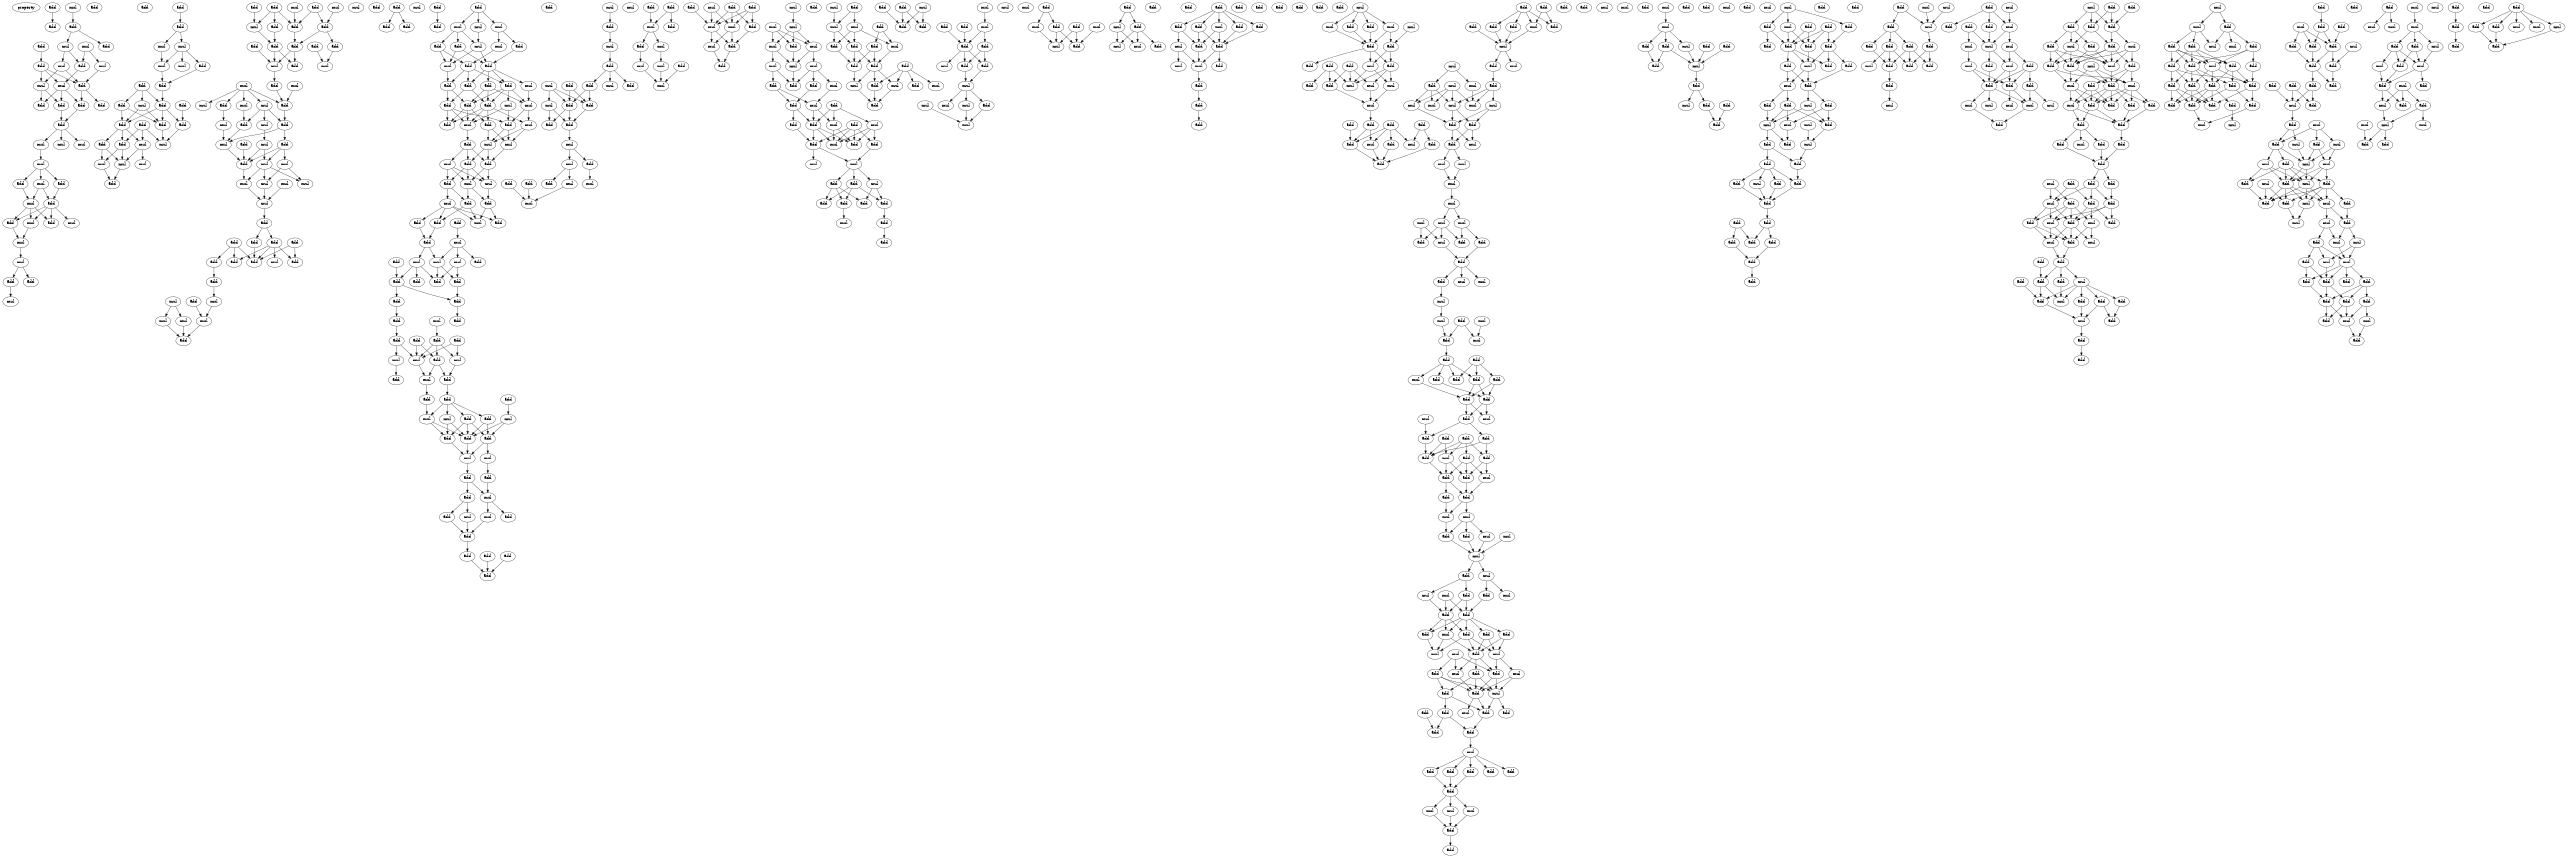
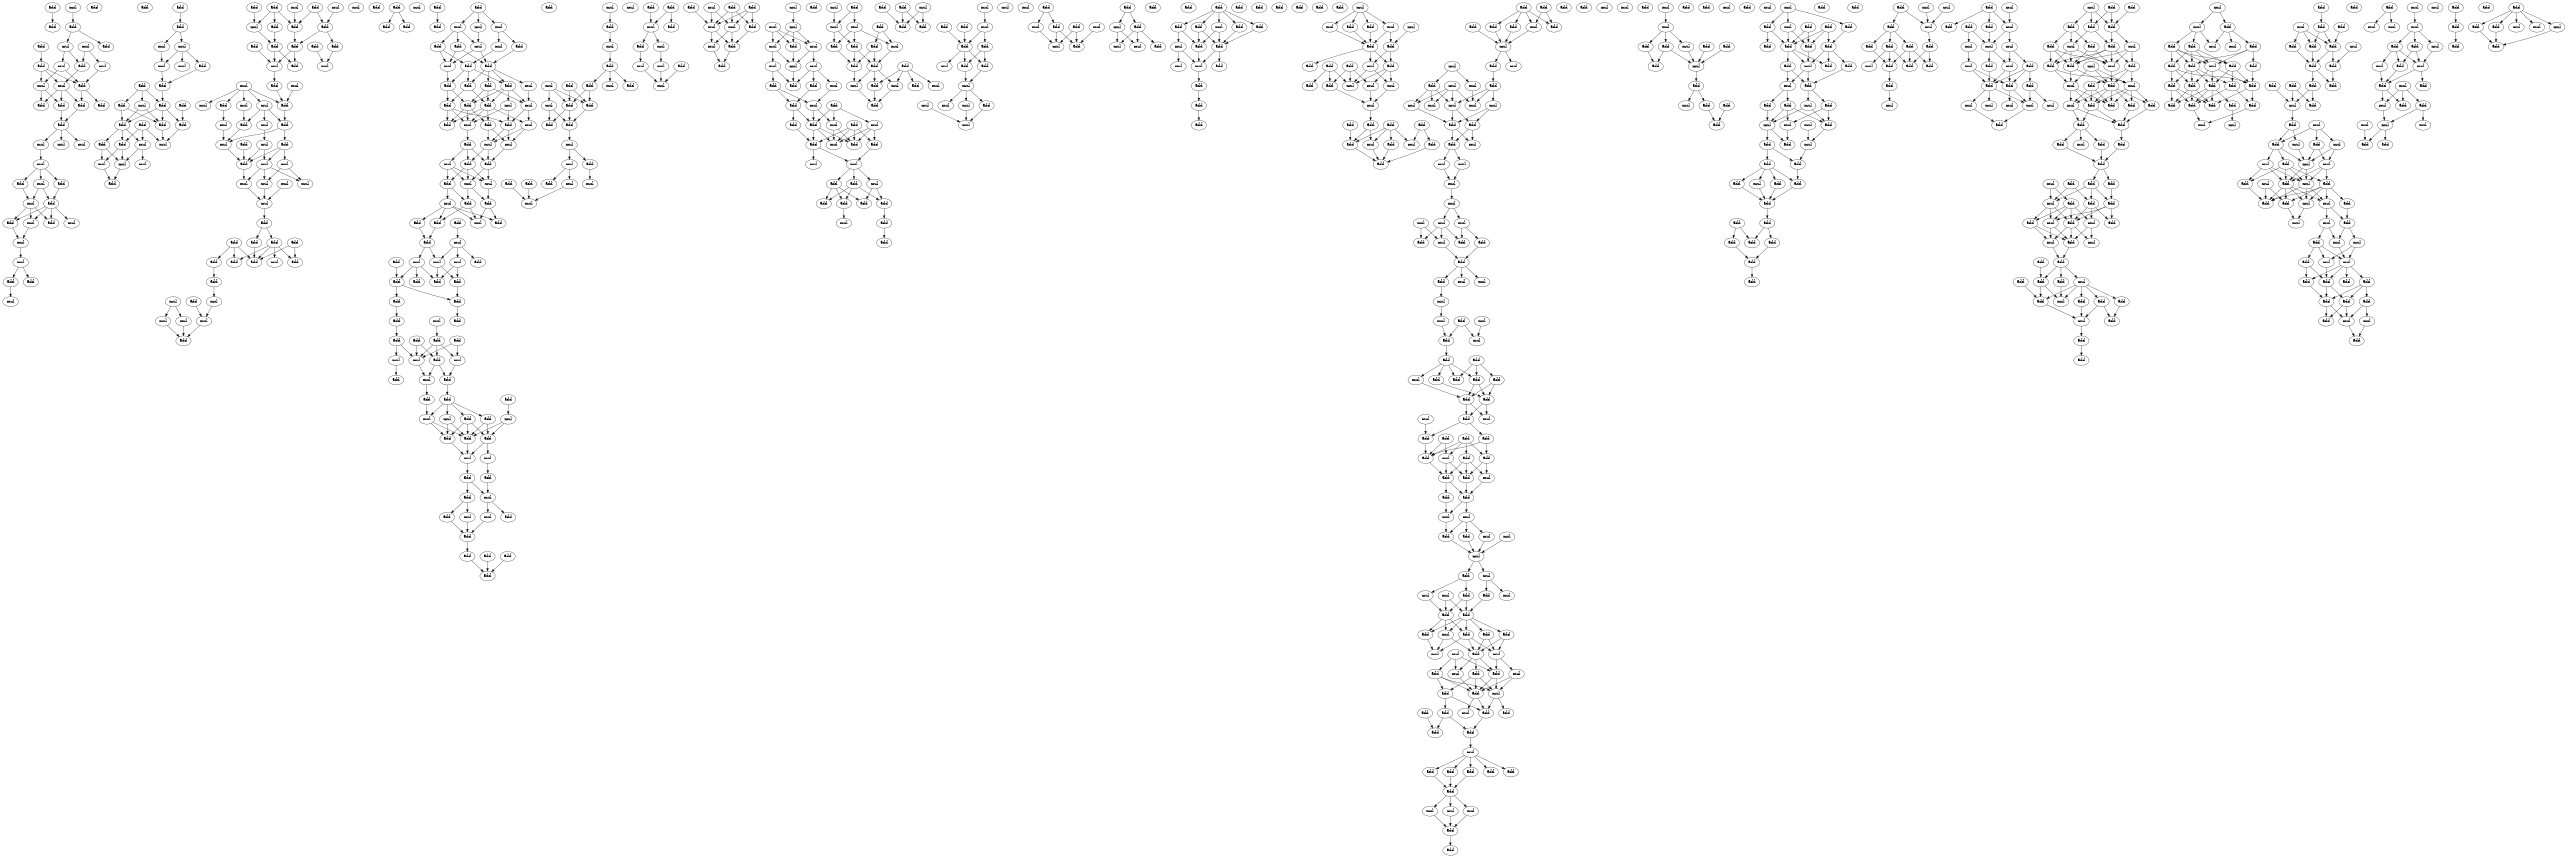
node "property": removed
